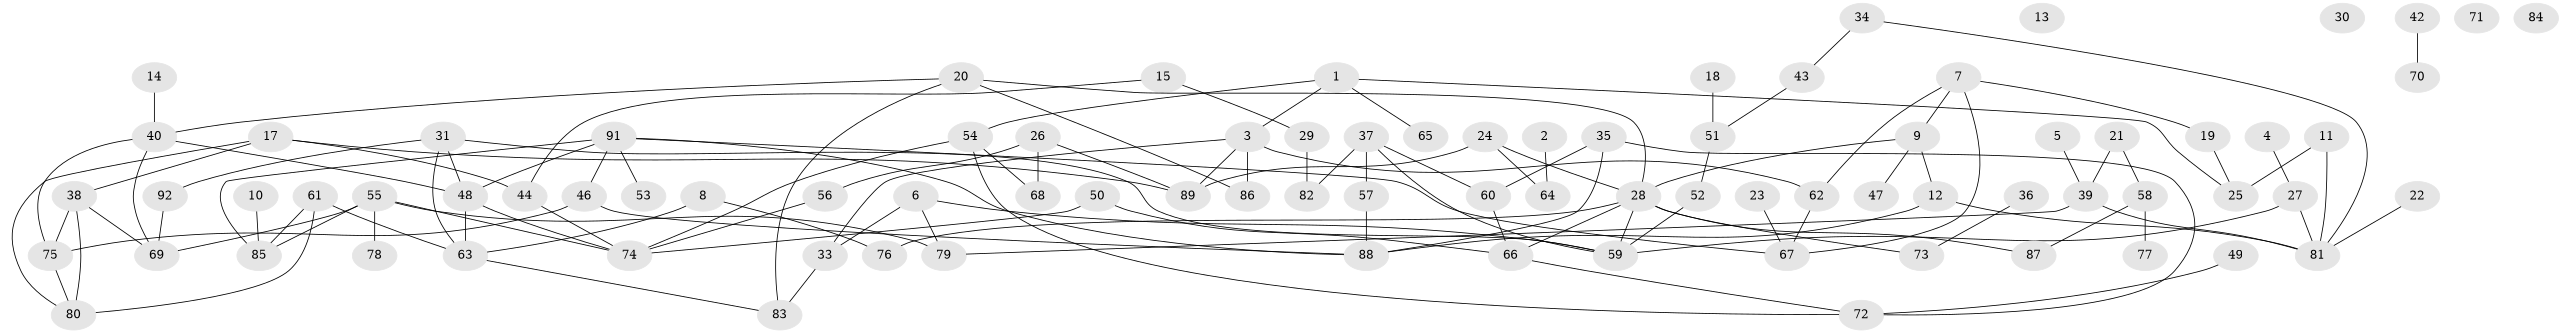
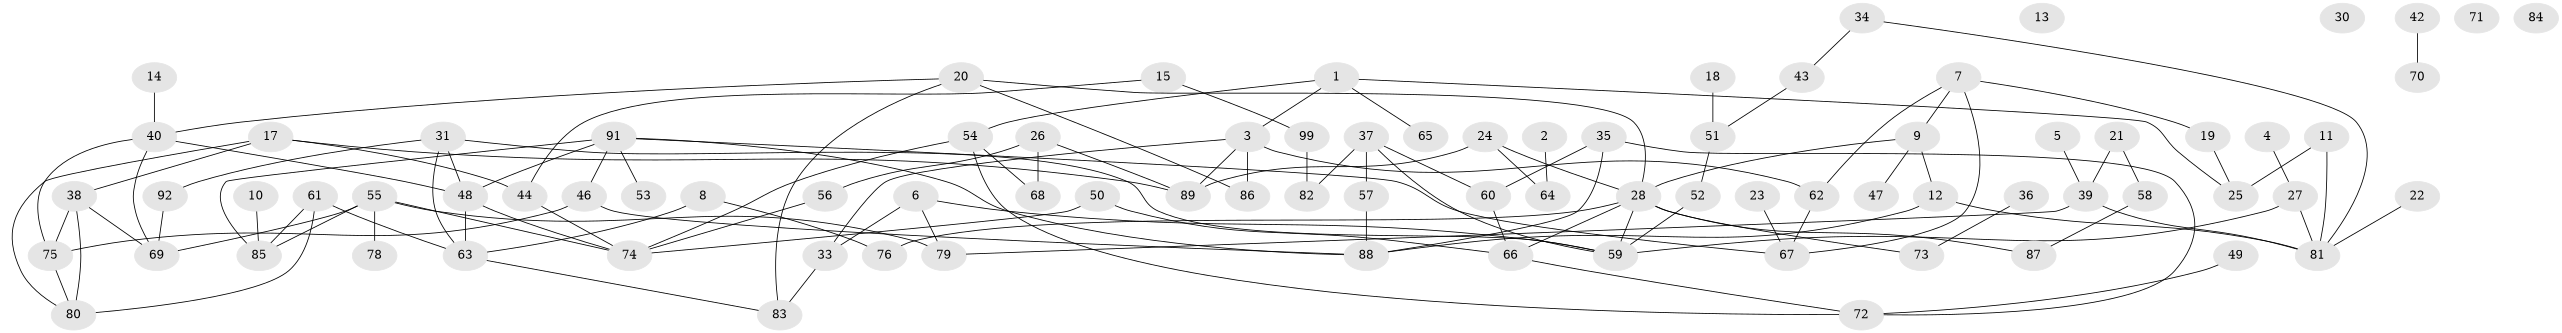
node "29": label "29" -> "99"
node "77": removed
